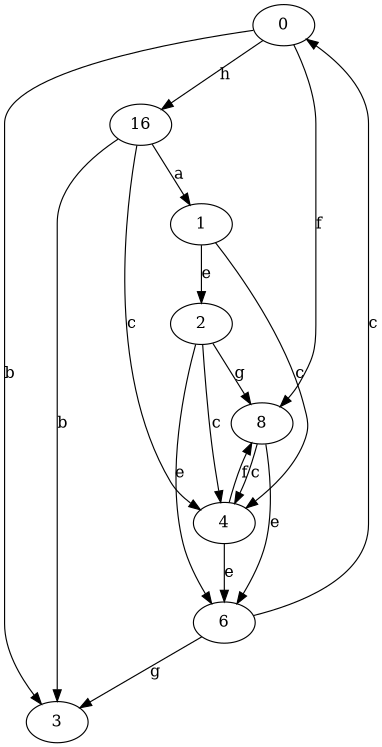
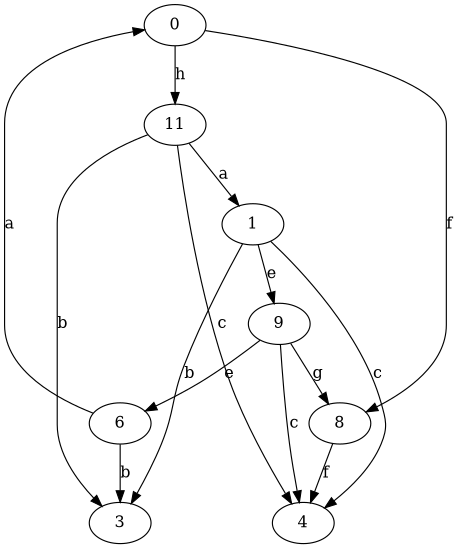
node "16": label "16" -> "11"
edge "0" -> "3": now "1" -> "3"
node "2": label "2" -> "9"
edge "6" -> "0": label "c" -> "a"
edge "8" -> "4": label "c" -> "f"
edge "4" -> "8": removed, label "f"
edge "8" -> "6": removed, label "e"
edge "4" -> "6": removed, label "e"
edge "6" -> "3": label "g" -> "b"
